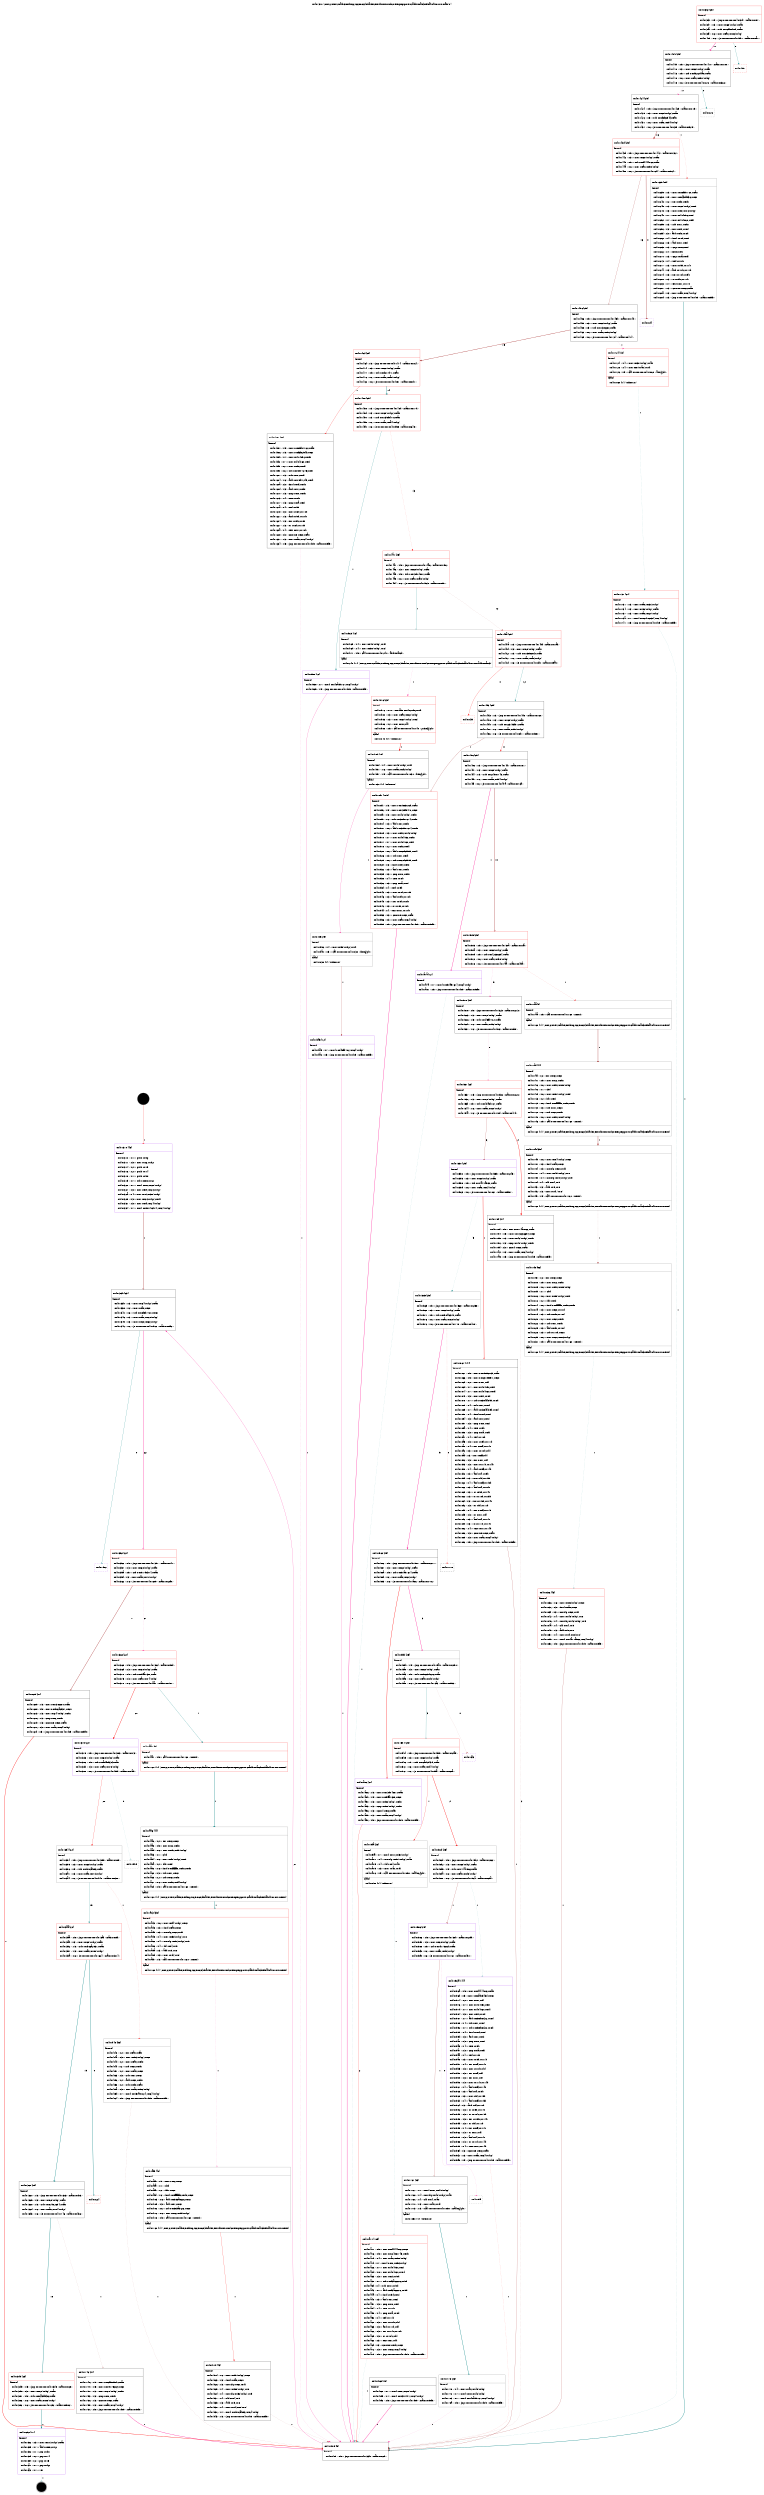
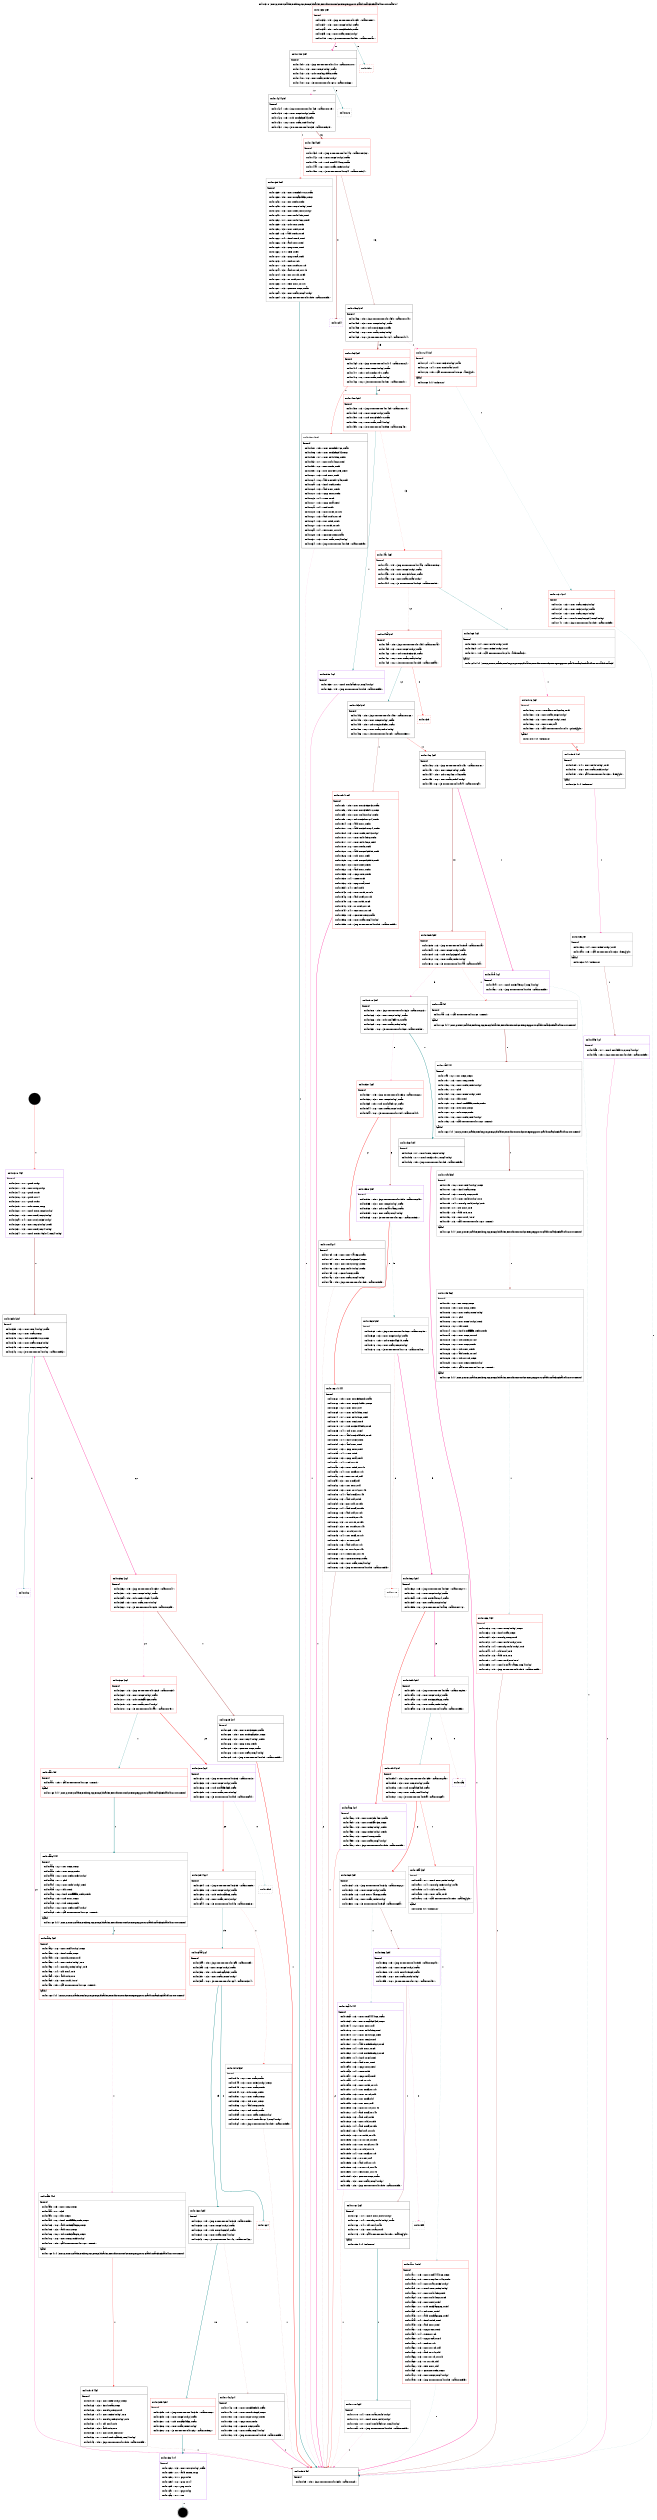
edge "0x40151e [25]" -> "0x401bce [19]": added, label "1"
